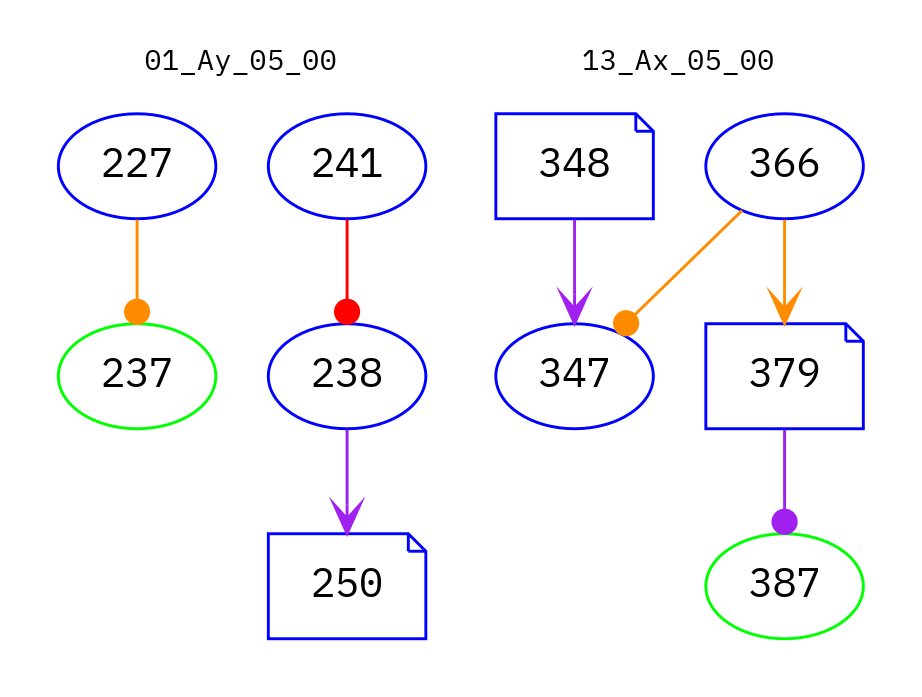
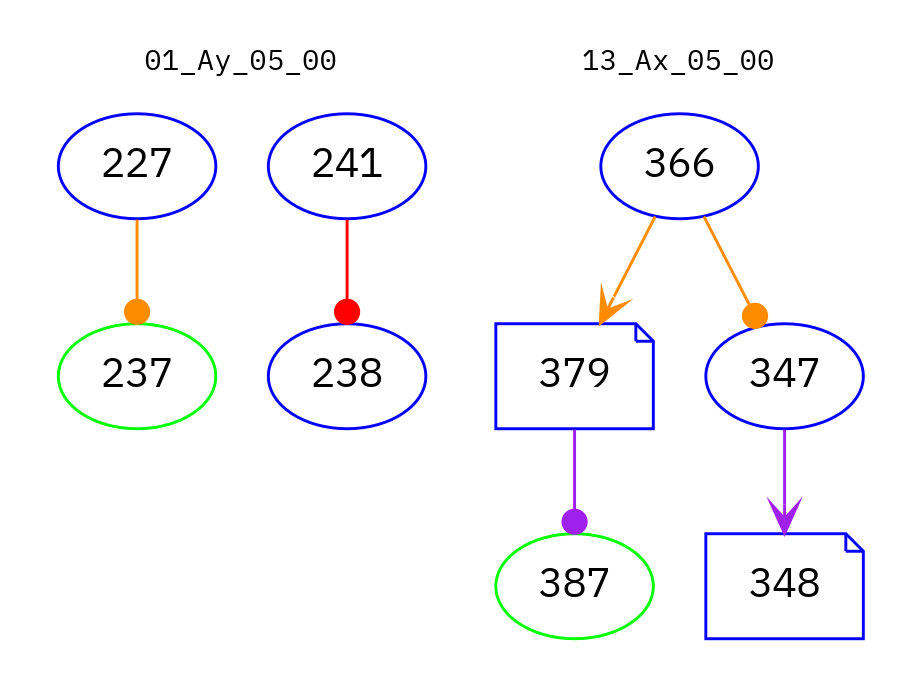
edge "348" -> "347": reversed
node "250": removed
